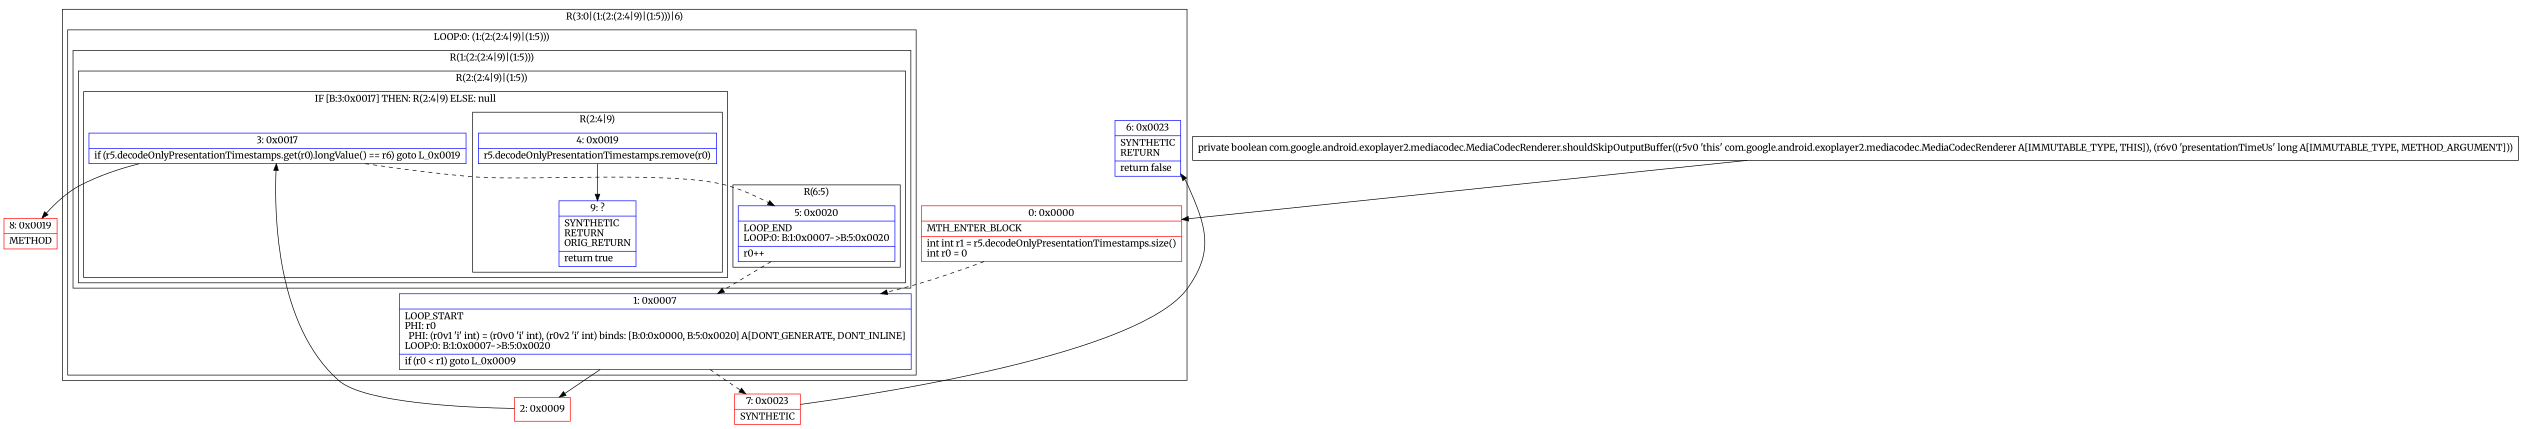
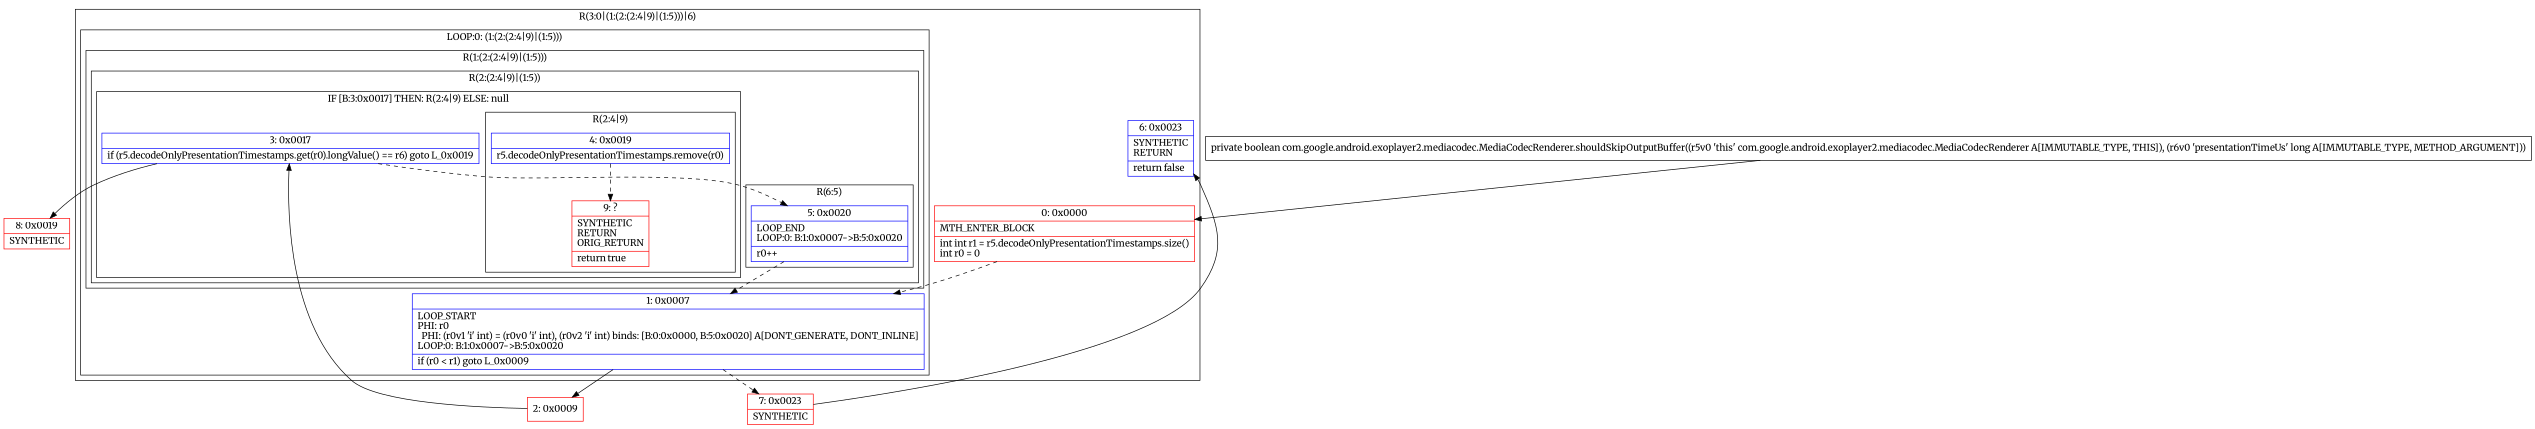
edge "4: 0x0019" -> "9: ?": style solid -> dashed
node "9: ?": color blue -> red
node "8: 0x0019": text "METHOD" -> "SYNTHETIC"
